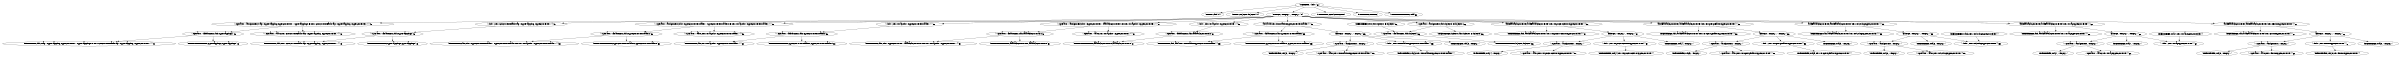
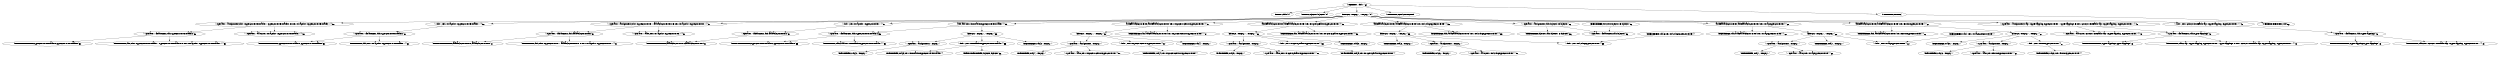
edge "(METHOD,<init>)" -> "(METHOD_RETURN,void)": now "(MODIFIER,PUBLIC)" -> "(METHOD_RETURN,void)"
edge "(<operator>.fieldAccess,this.injector)" -> "(FIELD_IDENTIFIER,injector,injector)": now "(<init>,new AnnotationTypeConverterLoader())" -> "(FIELD_IDENTIFIER,injector,injector)"
node "(<operator>.alloc,new AnnotationTypeConverterLoader())": removed
